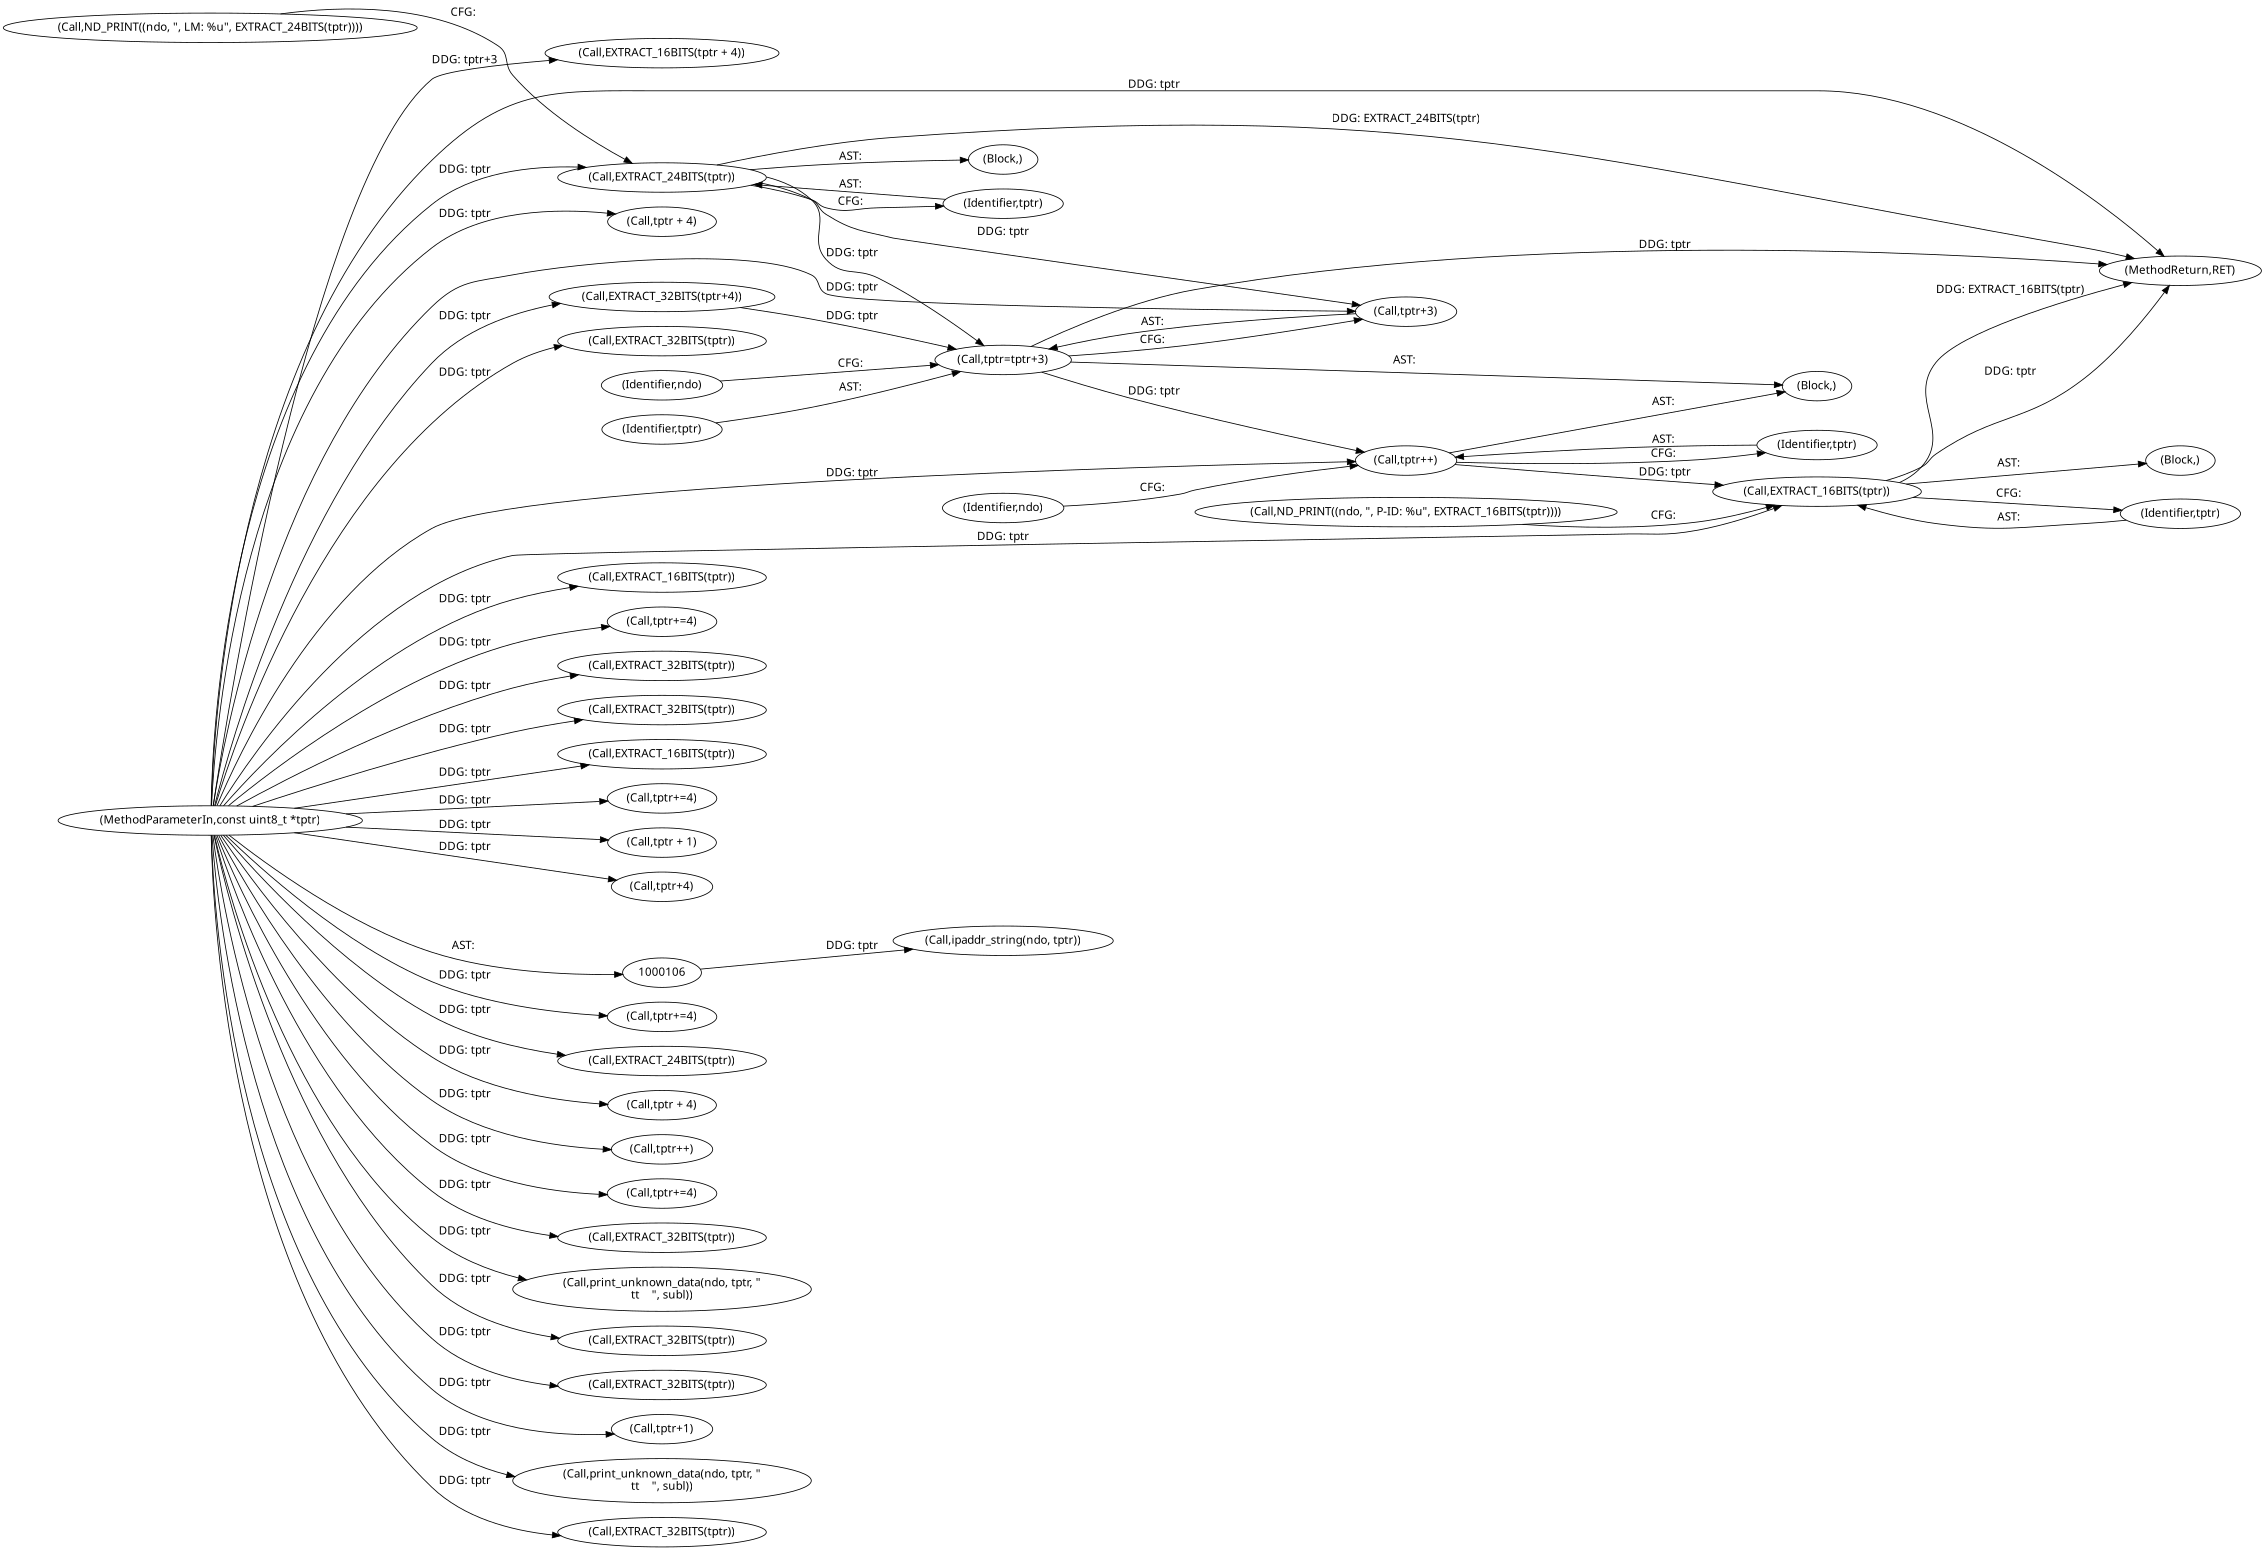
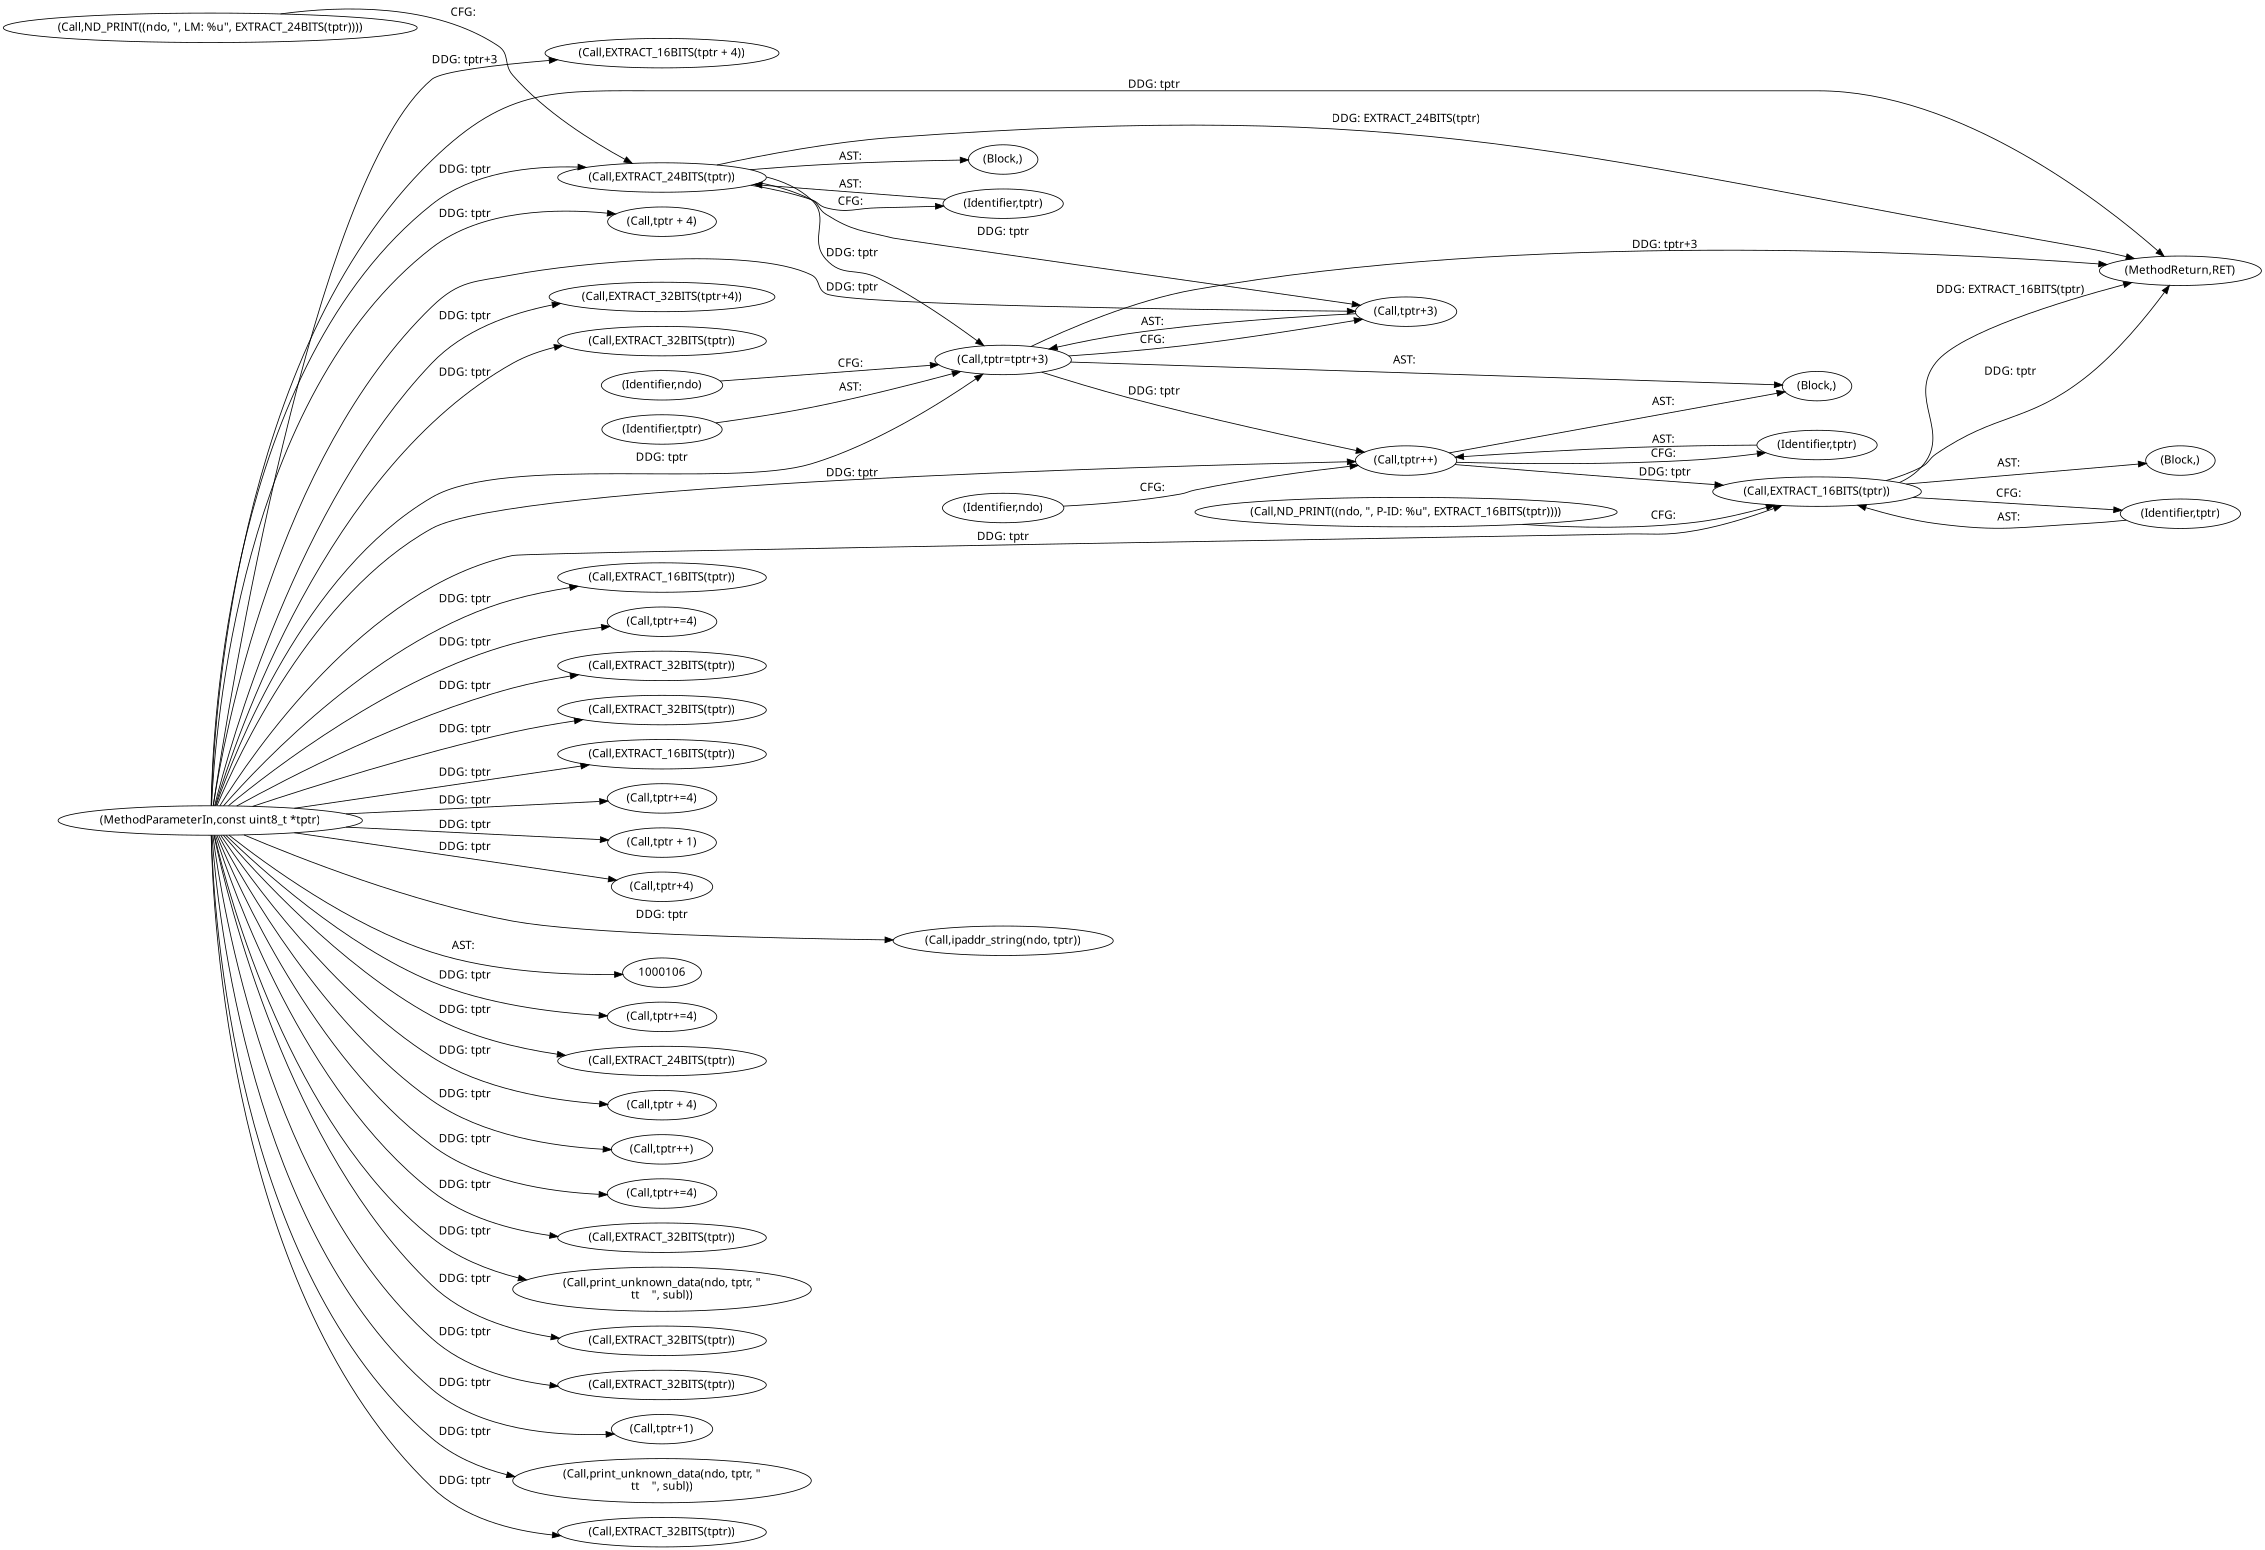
edge "(Call,tptr=tptr+3)" -> "(MethodReturn,RET)": label "DDG: tptr" -> "DDG: tptr+3"
edge "(Call,EXTRACT_32BITS(tptr+4))" -> "(Call,tptr=tptr+3)": now "(MethodParameterIn,const uint8_t *tptr)" -> "(Call,tptr=tptr+3)"
edge "1000106" -> "(Call,ipaddr_string(ndo, tptr))": now "(MethodParameterIn,const uint8_t *tptr)" -> "(Call,ipaddr_string(ndo, tptr))"
